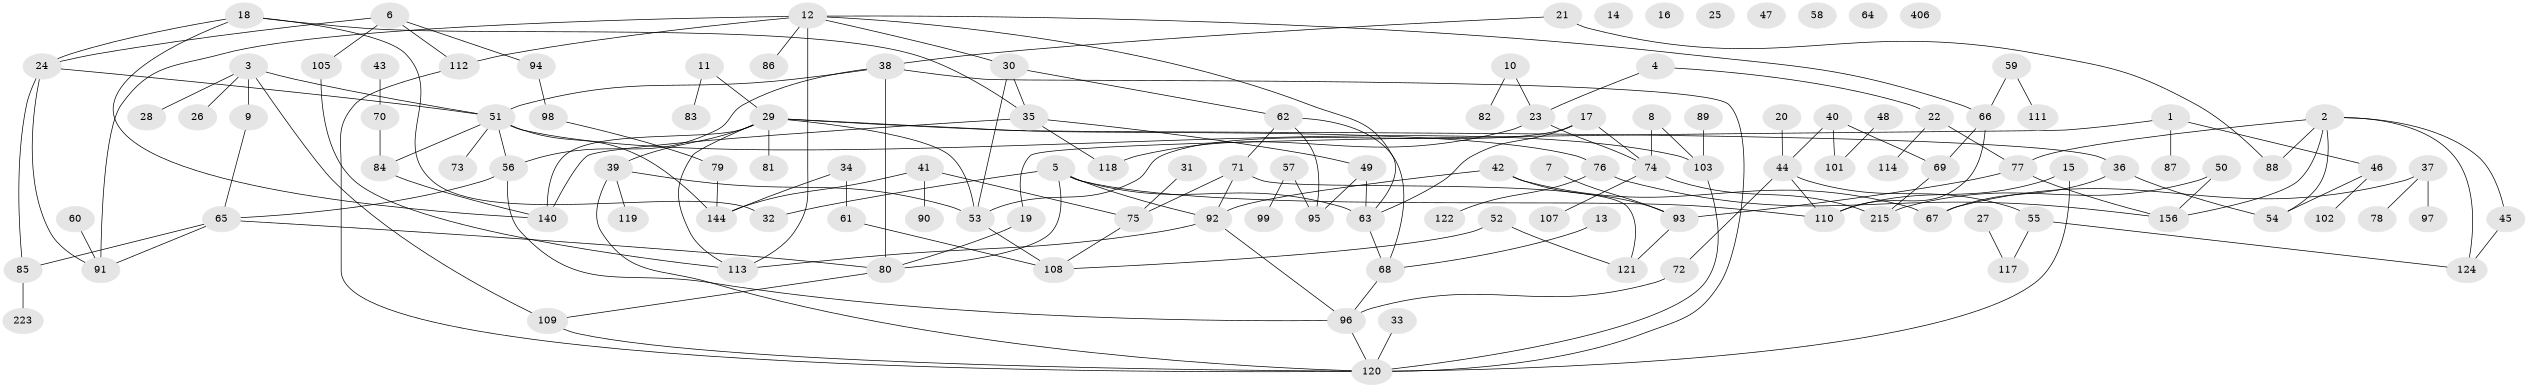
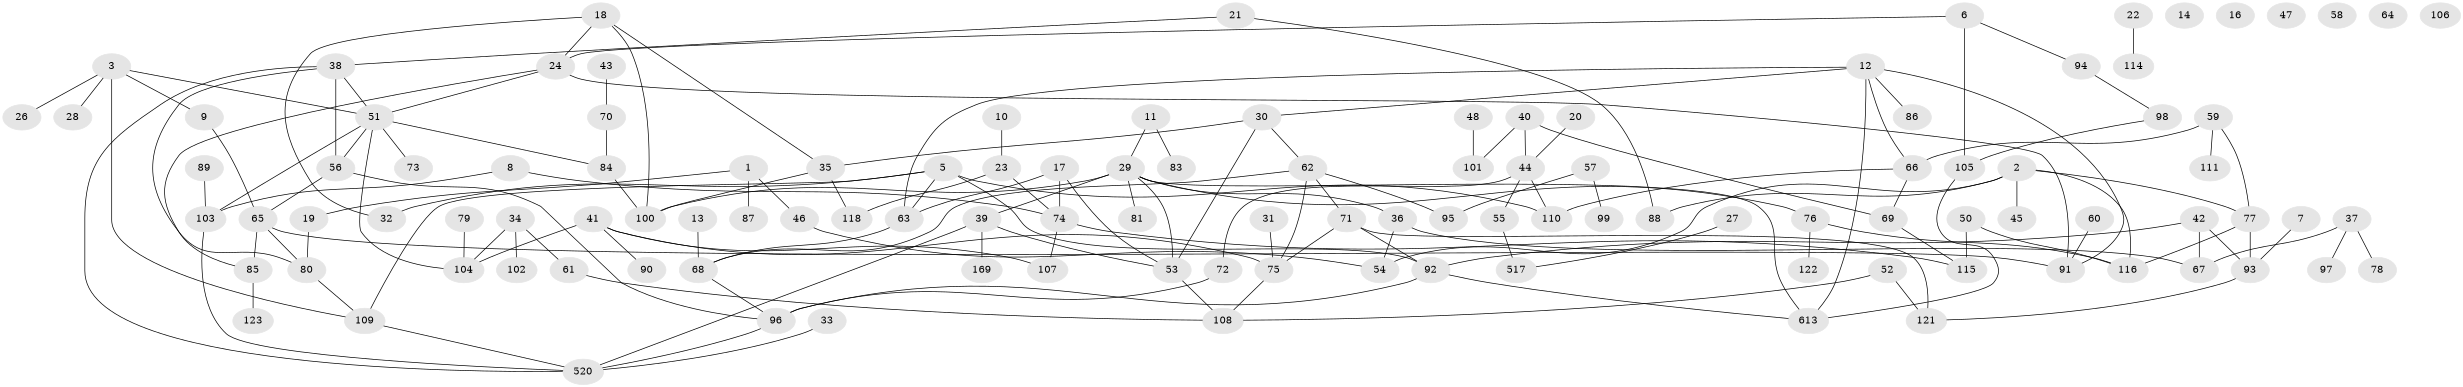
node "25": removed
node "406": label "406" -> "106"
node "112": removed
node "4": removed
node "82": removed
edge "98" -- "79": now "98" -- "105"
edge "22" -- "77": now "59" -- "77"
node "49": removed
node "15": removed
edge "46" -- "102": now "34" -- "102"
node "140": label "140" -> "100"
node "119": label "119" -> "169"
node "144": label "144" -> "104"
node "215": label "215" -> "115"
node "156": label "156" -> "116"
edge "62" -- "75": added
edge "41" -- "107": added
edge "5" -- "80": now "5" -- "109"
node "113": label "113" -> "613"
node "117": label "117" -> "517"
node "124": removed
node "223": label "223" -> "123"
node "120": label "120" -> "520"
